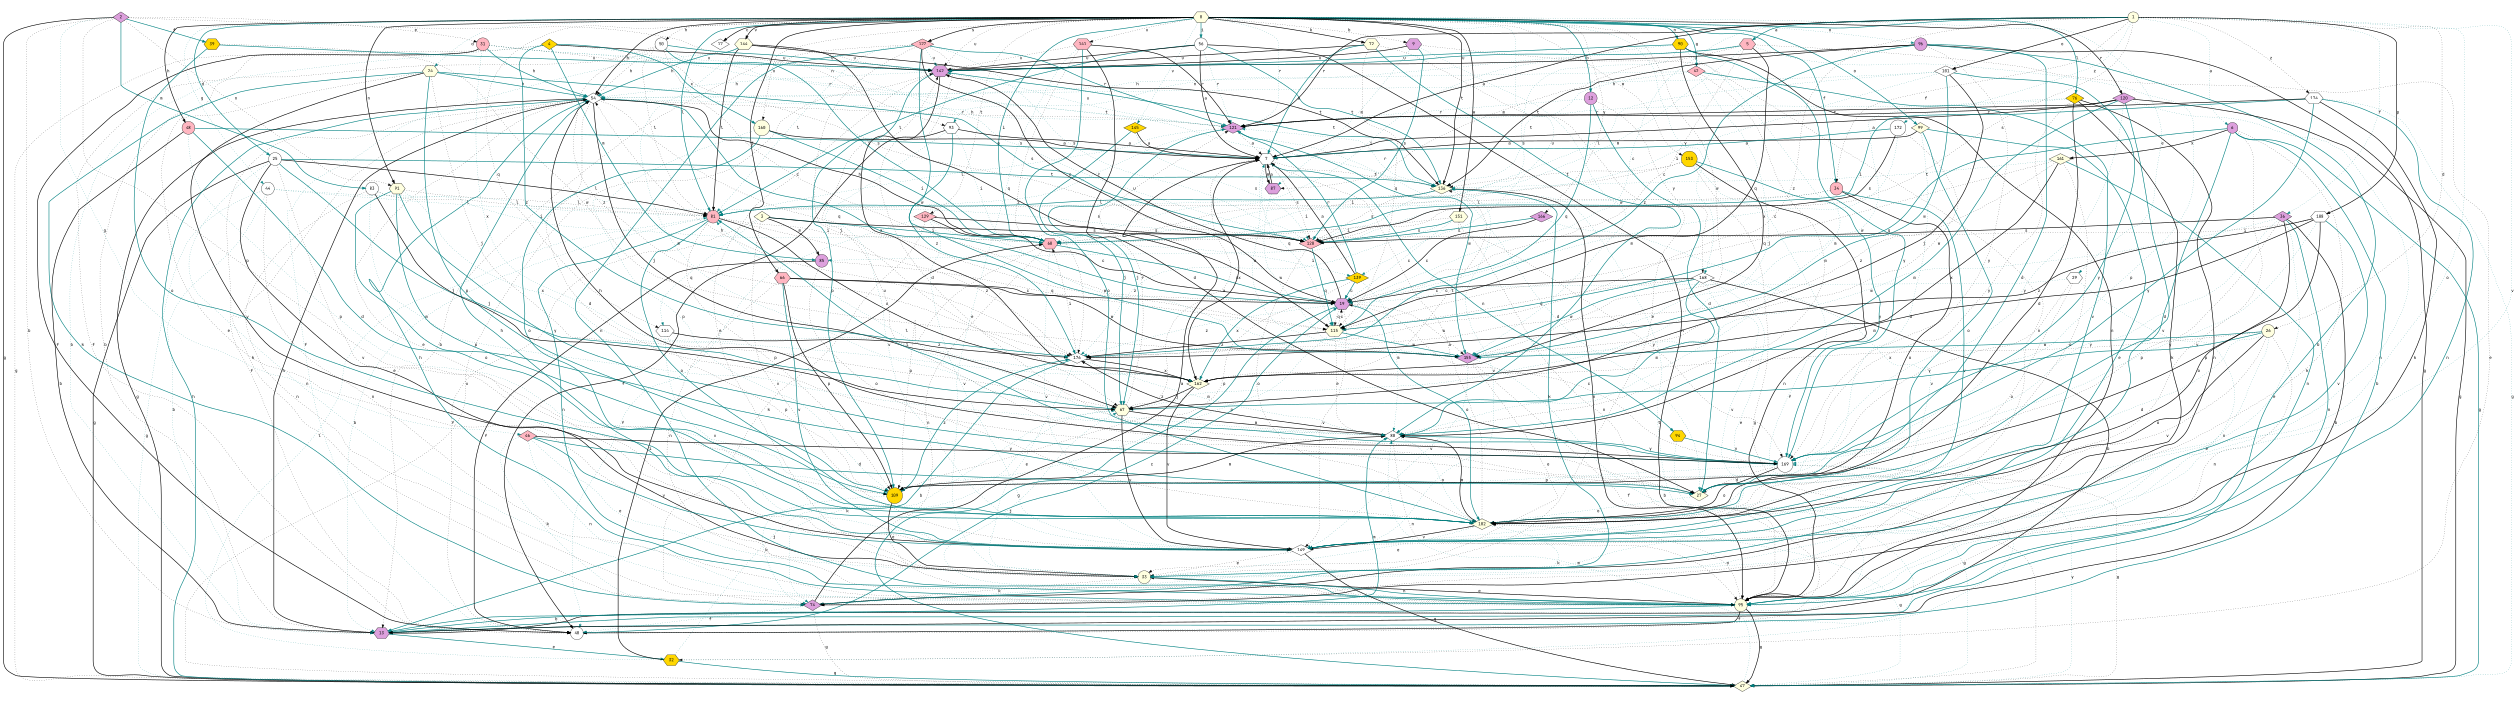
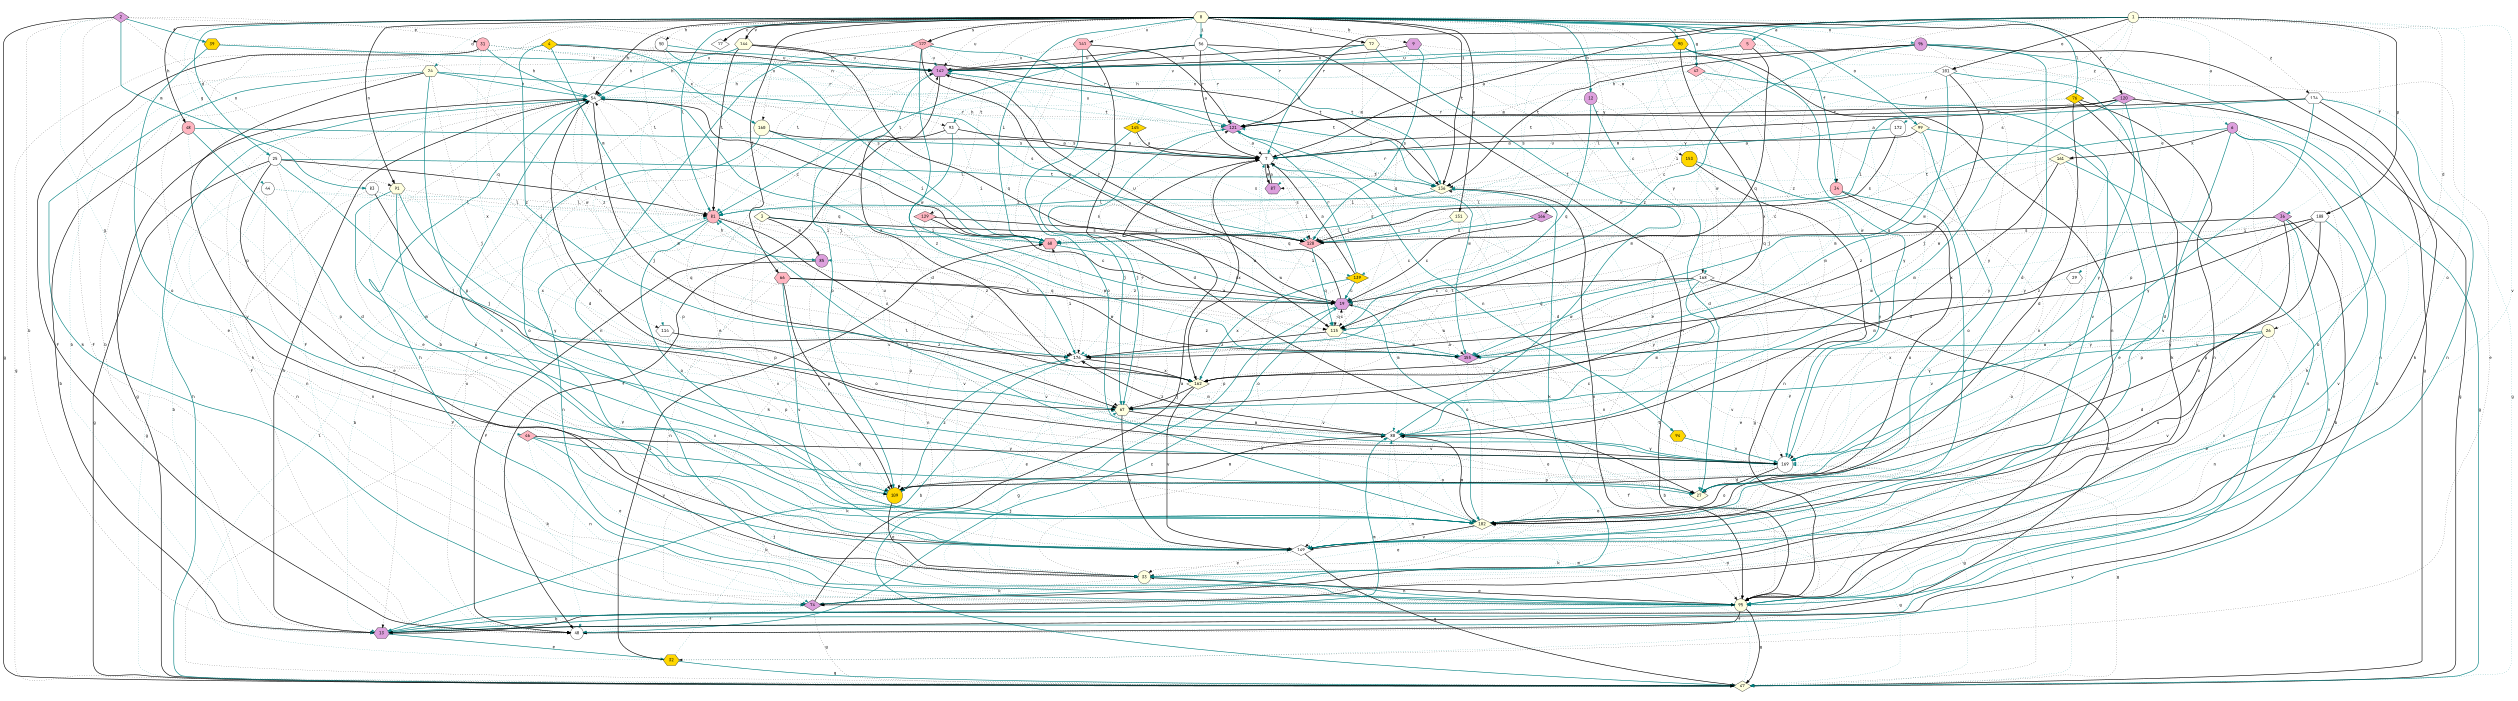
edge "5" -> "142": label "u" -> "i"
edge "115" -> "88": now "115" -> "33"
